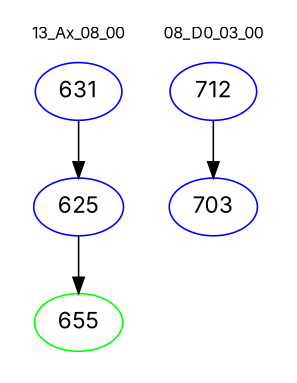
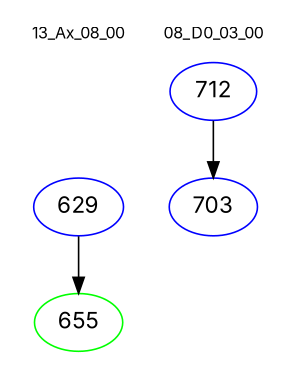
node "631": removed
node "625": label "625" -> "629"
